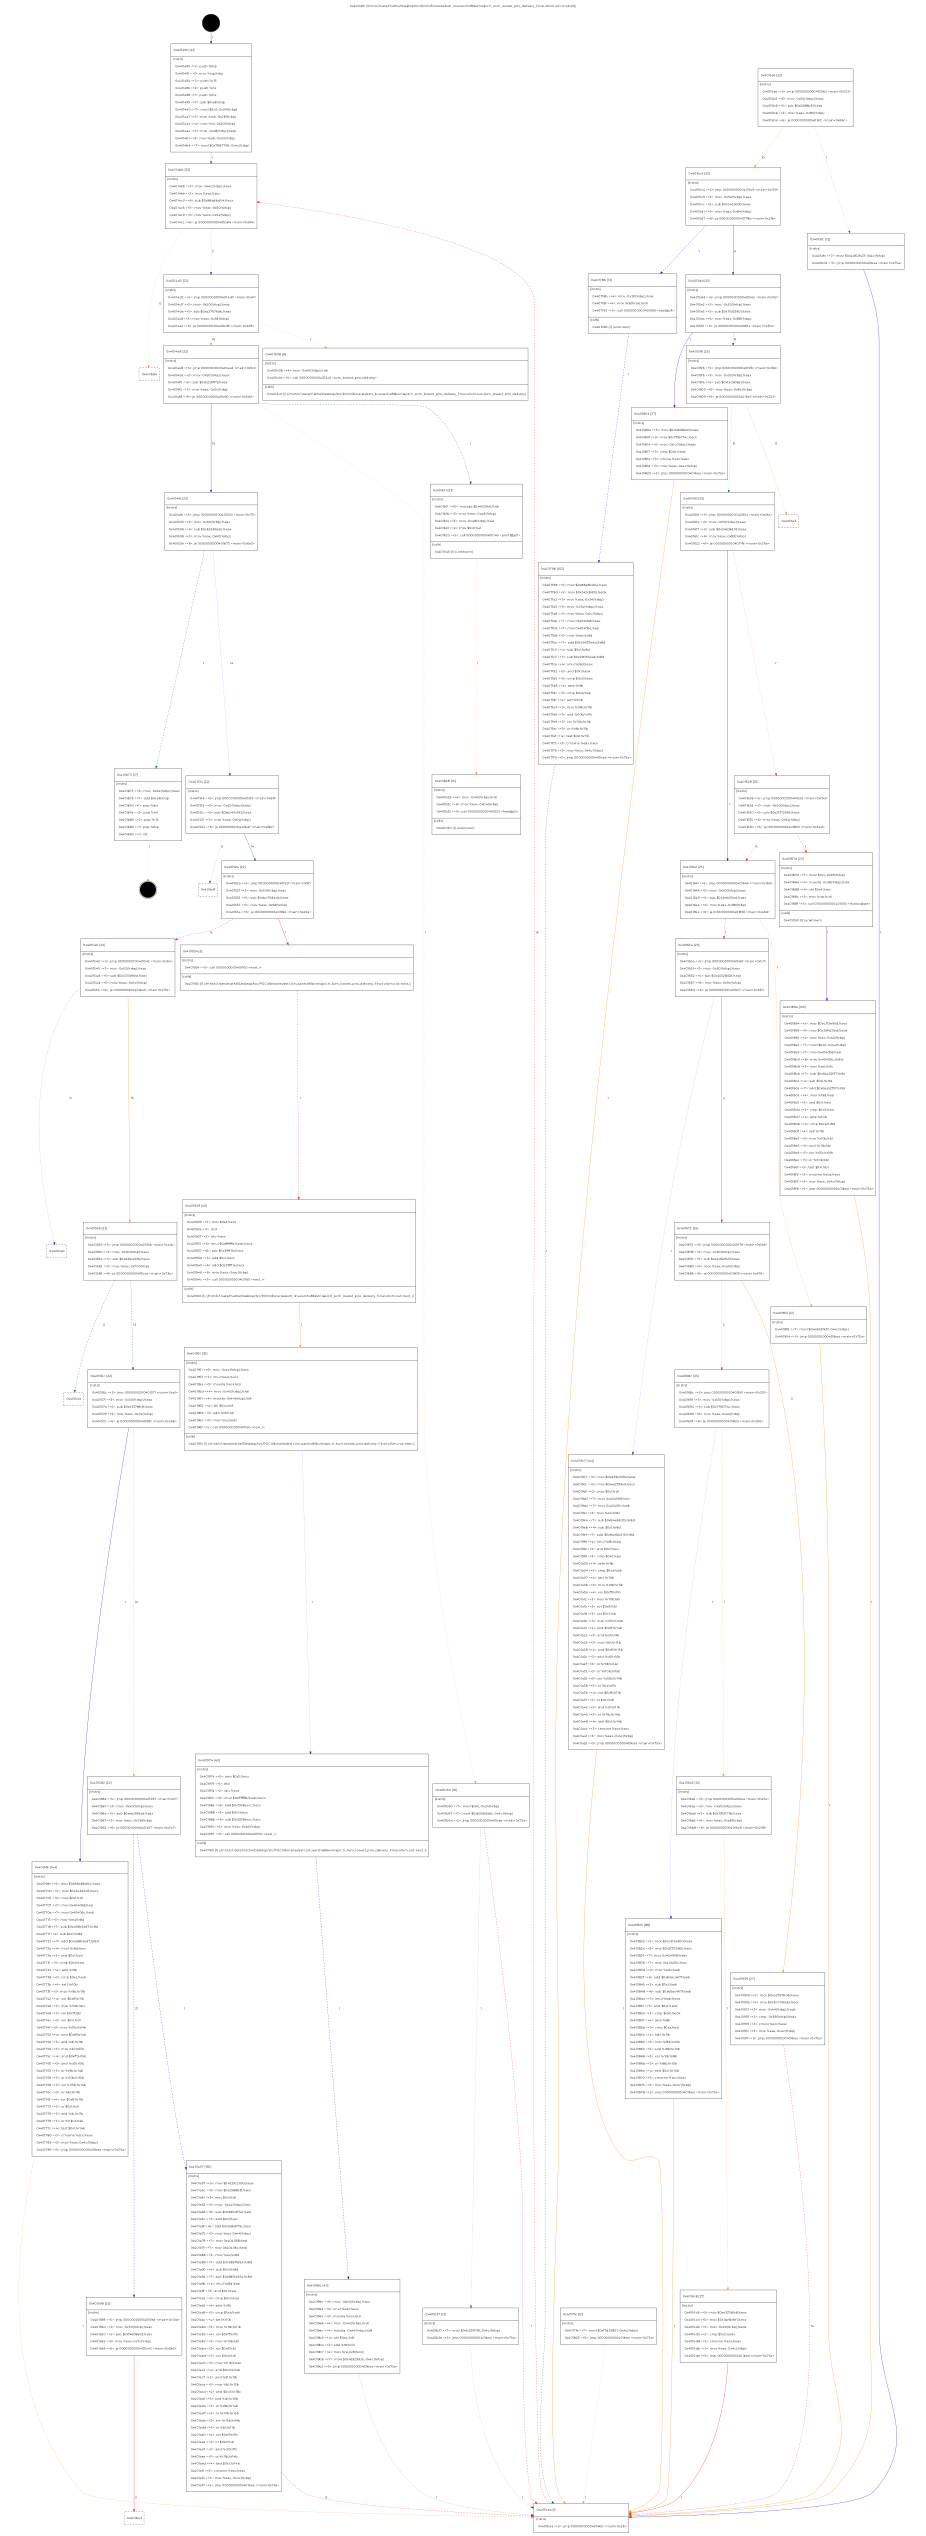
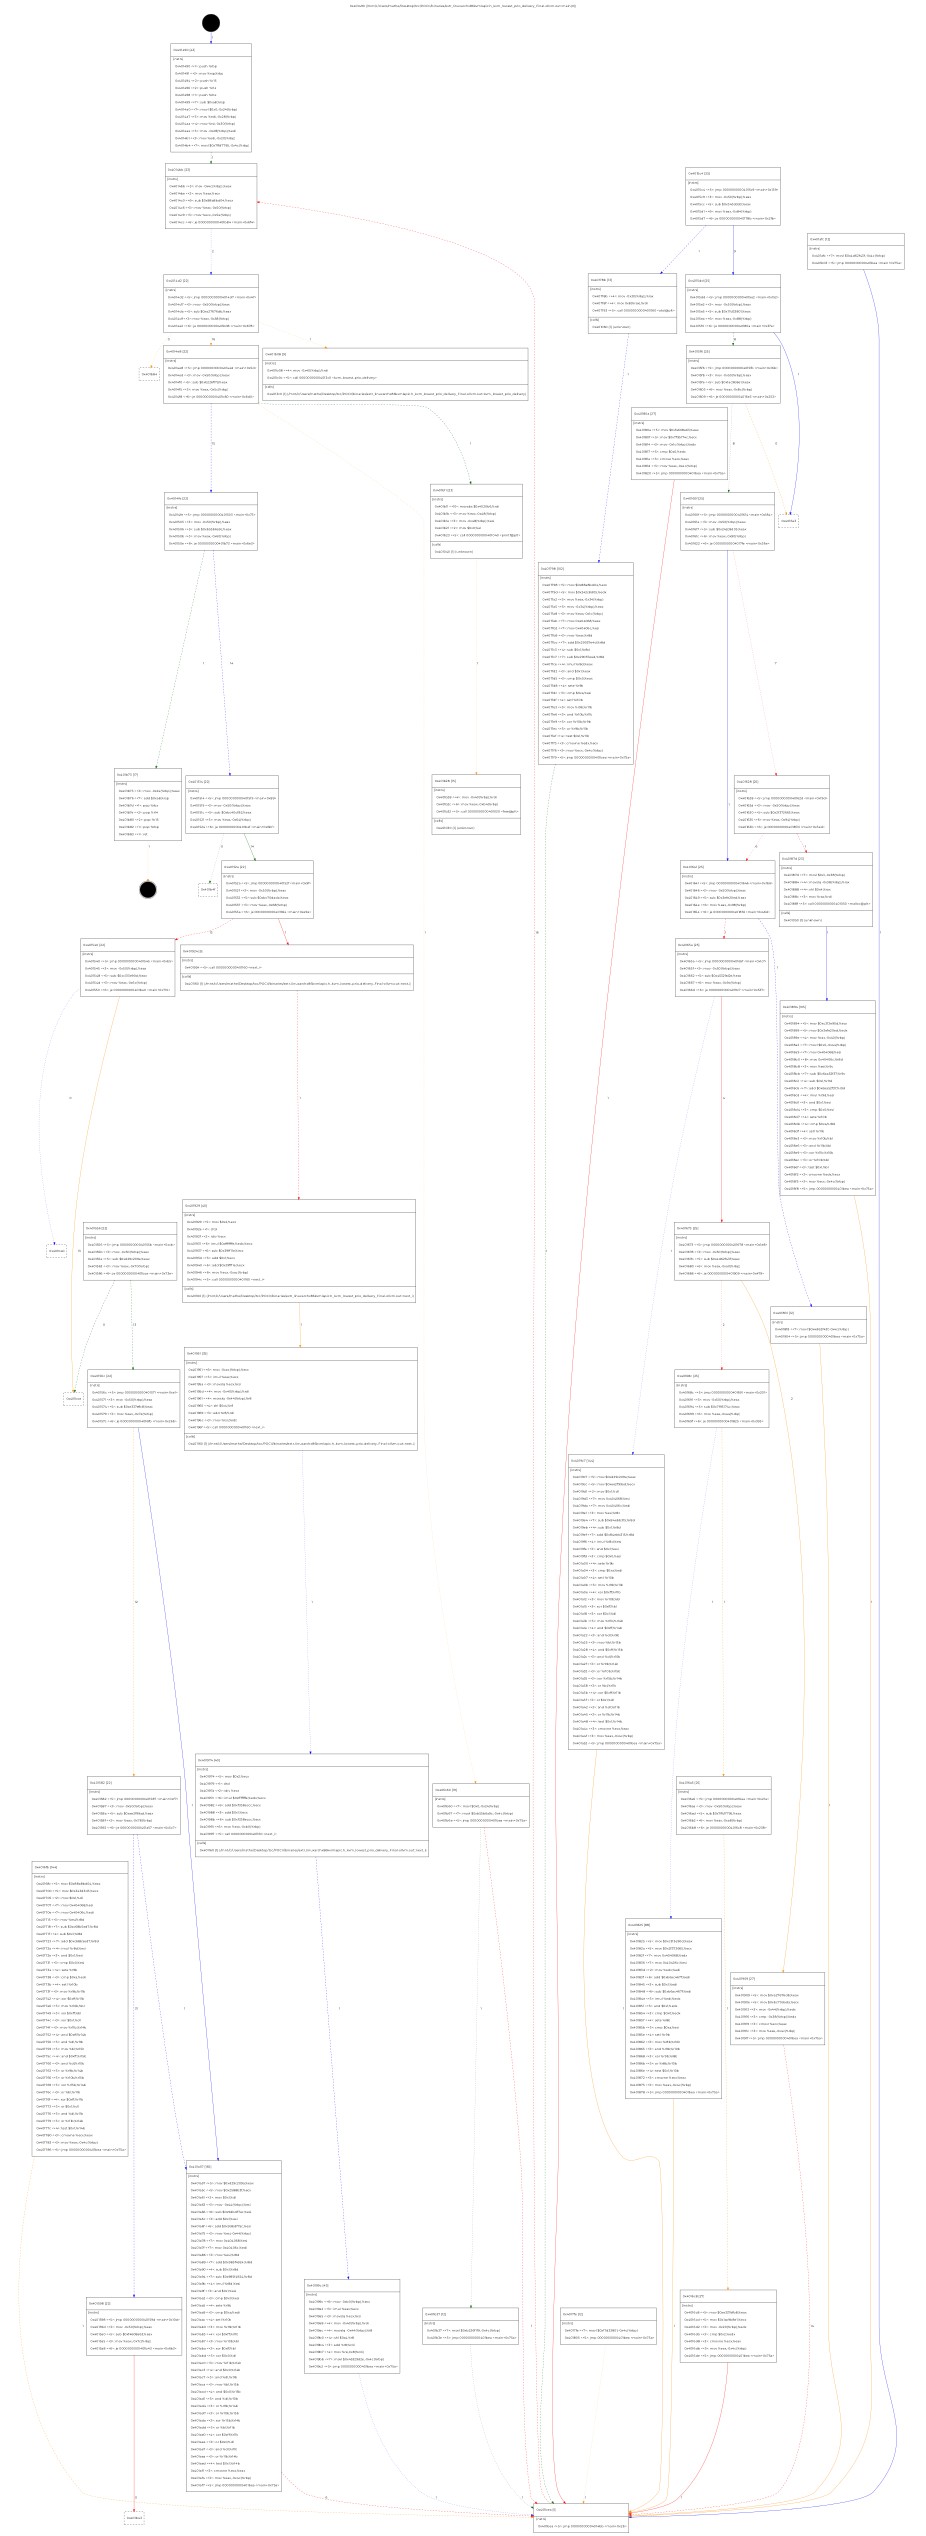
node "0x4015ae [22]": removed
edge "0x4014bb [23]" -> "0x401b84": now "0x4014d2 [22]" -> "0x401b84"
edge "0x4015dd [25]" -> "0x40180a [27]": now "0x4015dd [25]" -> "0x4016e3"
edge "0x4014e8 [22]" -> "0x4014fe [22]": style solid -> dashed
edge "0x4014fe [22]" -> "0x401514 [22]": style dotted -> dashed
edge "0x401540 [22]" -> "0x401556 [22]": now "0x401540 [22]" -> "0x401bce"
edge "0x401641 [25]" -> "0x4018fd [12]": color darkorange -> blue
edge "0x40180a [27]" -> "0x401bea [5]": color darkorange -> red
edge "0x40156c [22]" -> "0x4016fb [144]": now "0x40156c [22]" -> "0x401a57 [165]"
